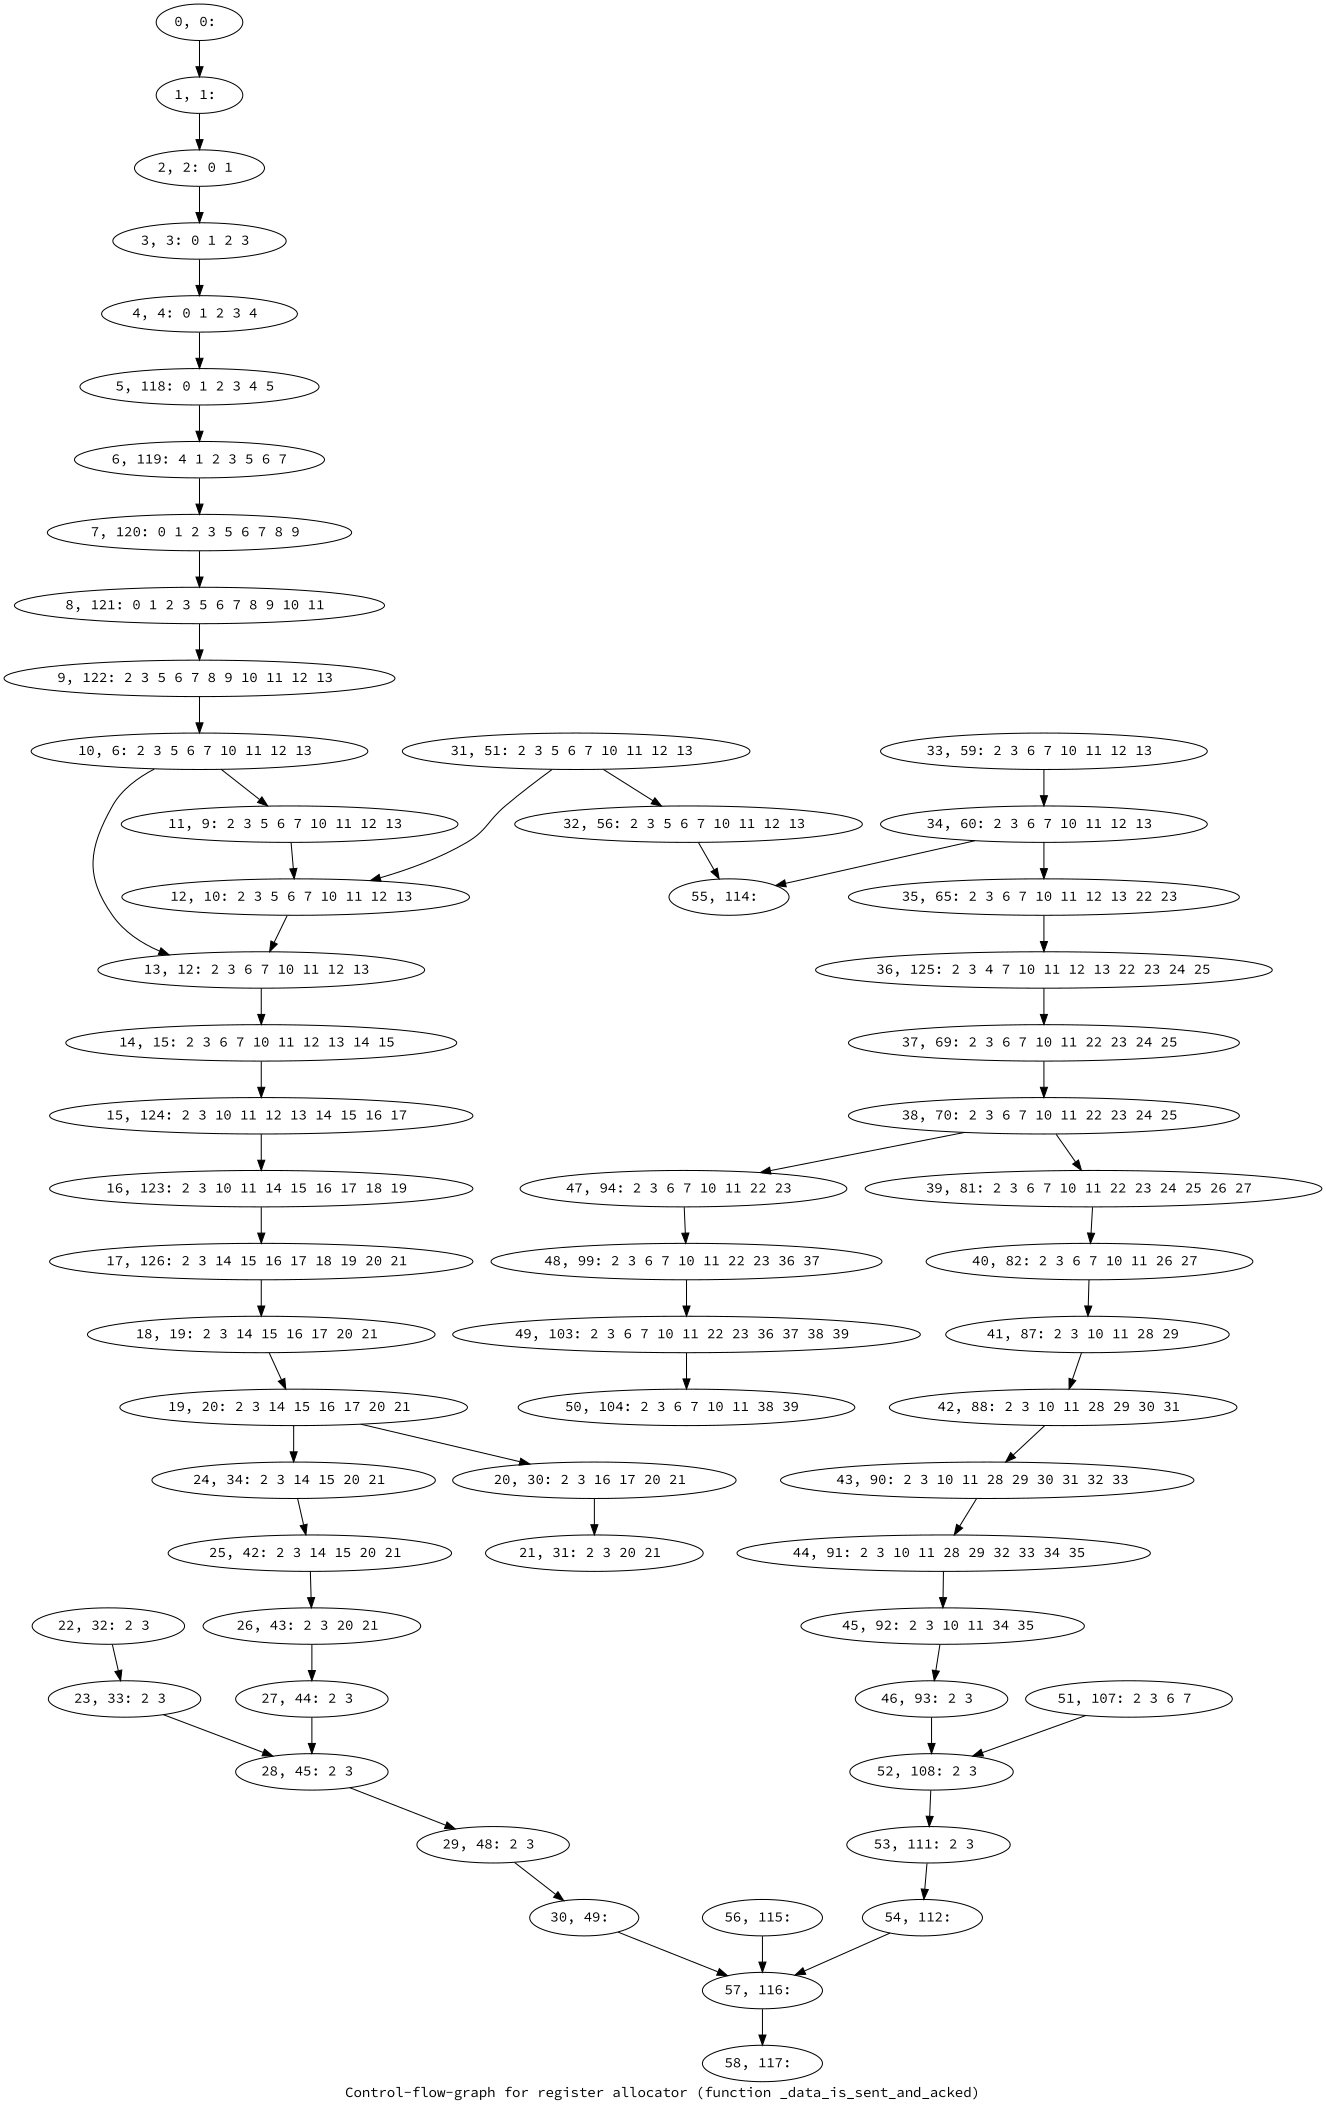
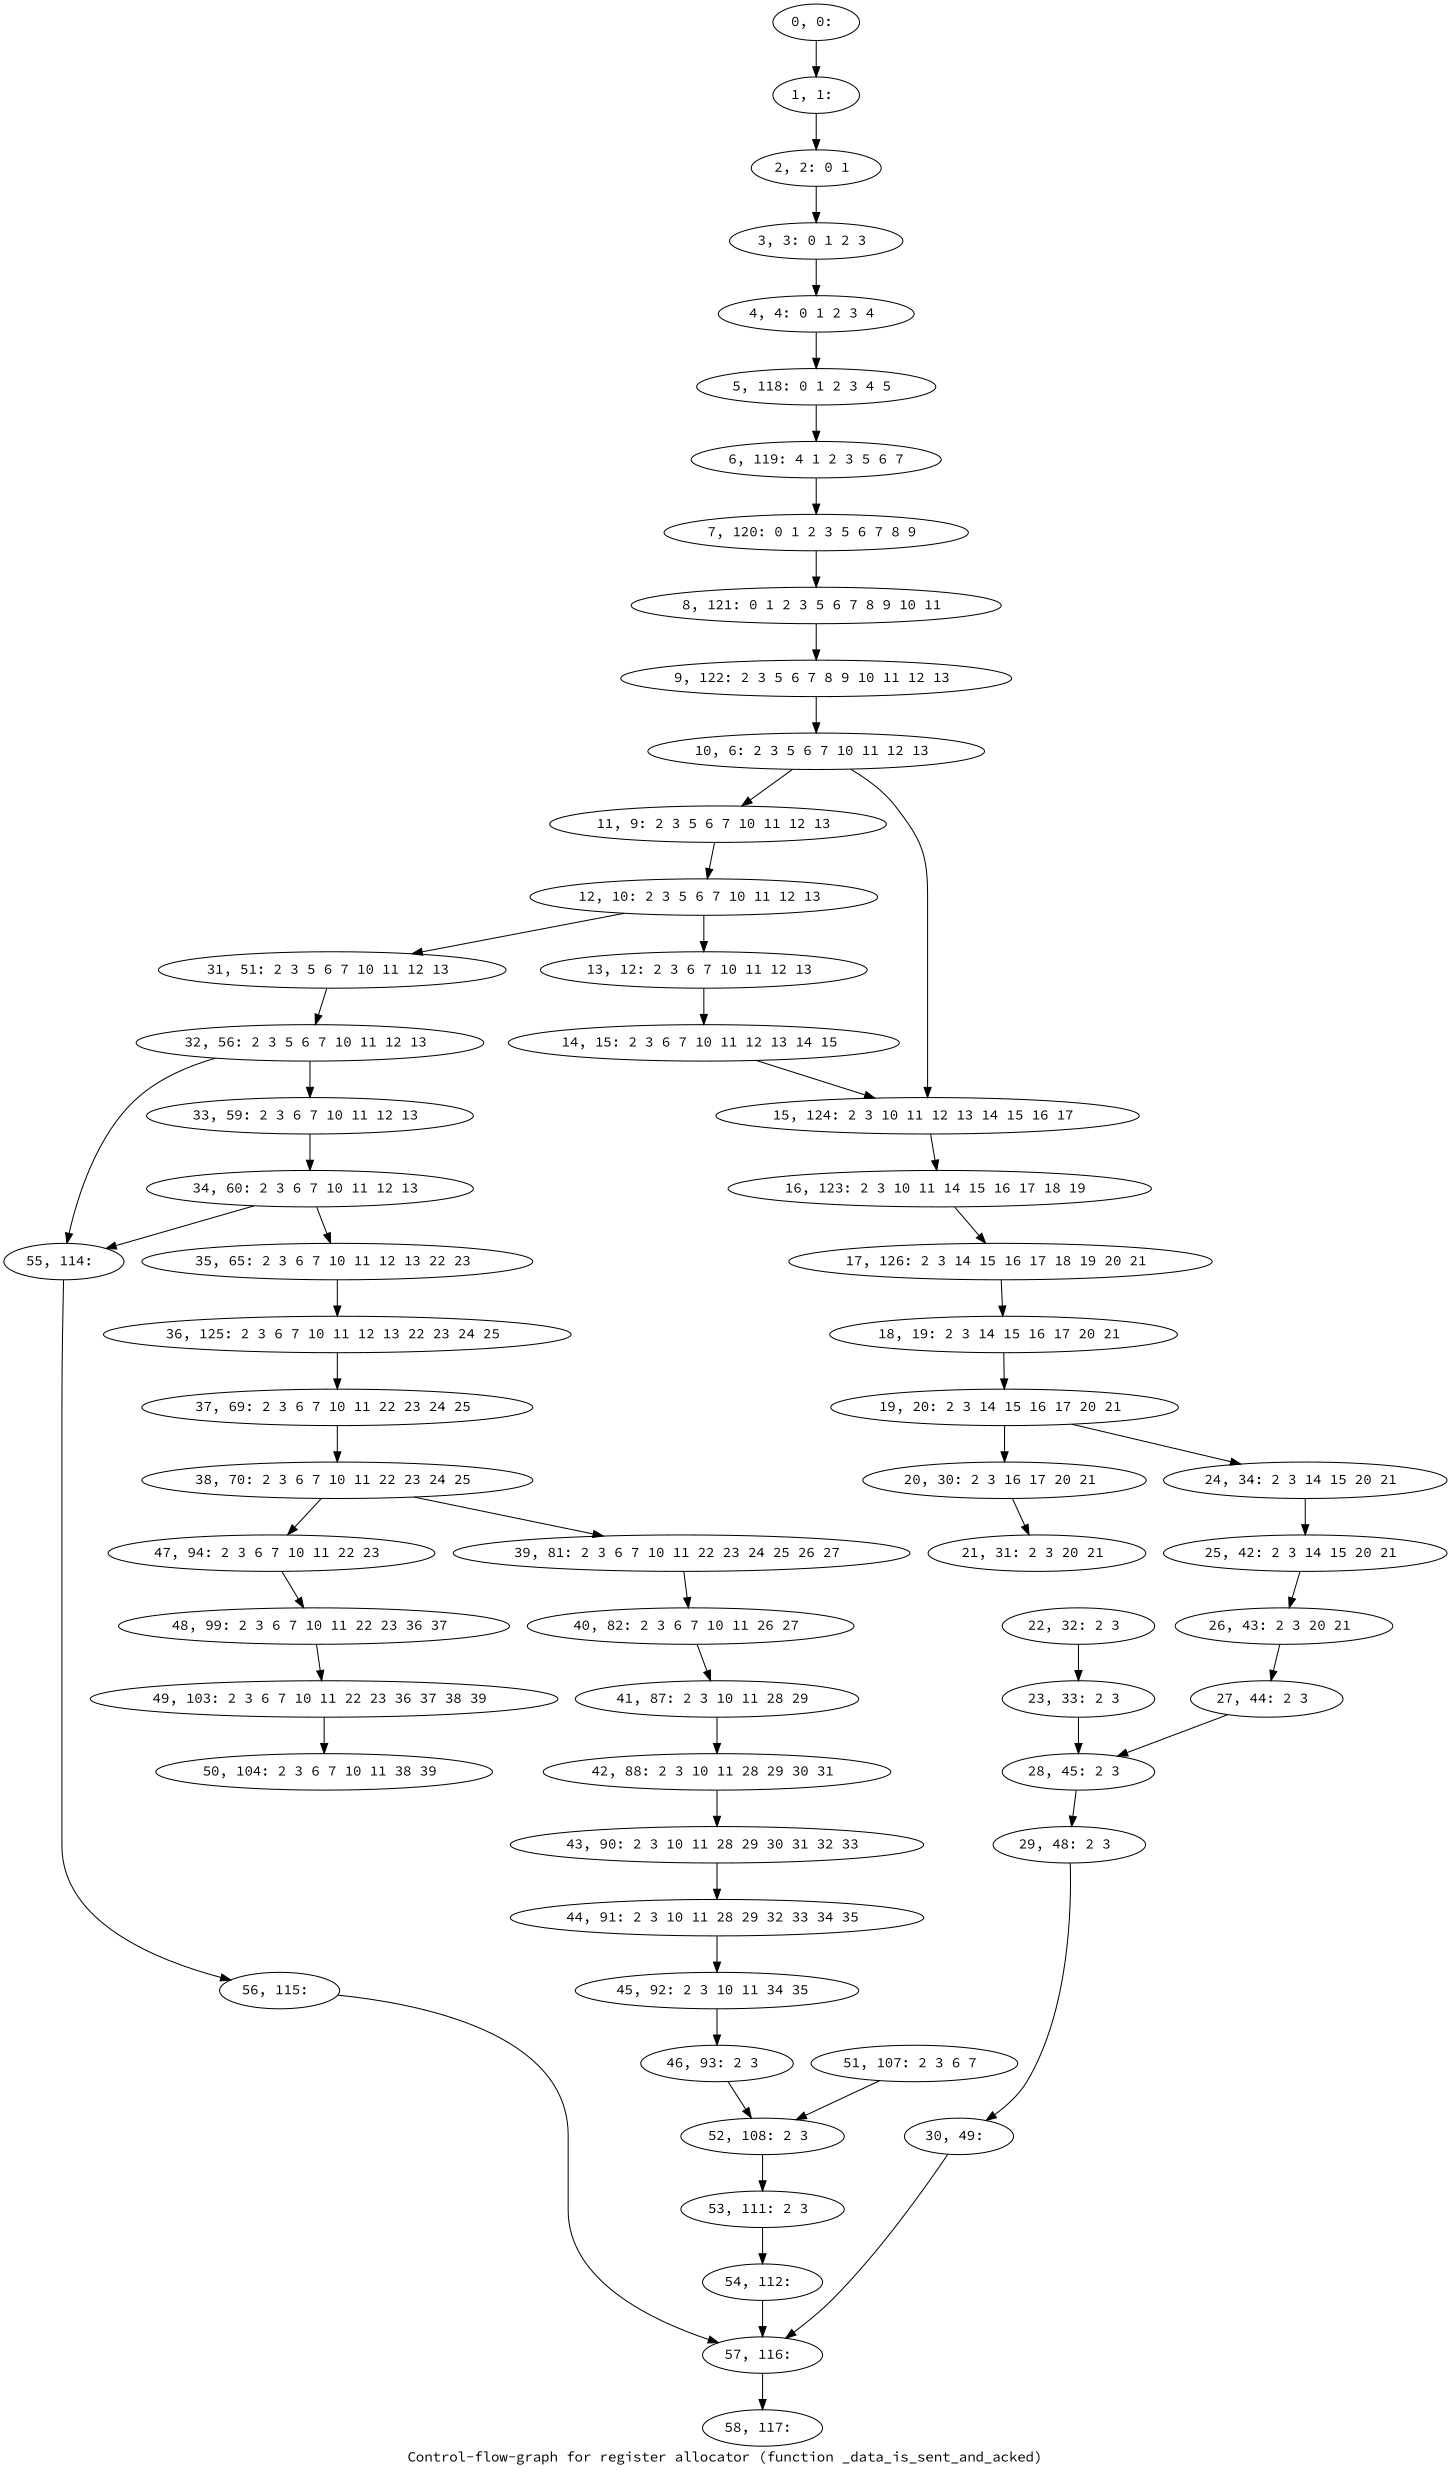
edge "31, 51: 2 3 5 6 7 10 11 12 13" -> "12, 10: 2 3 5 6 7 10 11 12 13": reversed
edge "10, 6: 2 3 5 6 7 10 11 12 13" -> "13, 12: 2 3 6 7 10 11 12 13": now "10, 6: 2 3 5 6 7 10 11 12 13" -> "15, 124: 2 3 10 11 12 13 14 15 16 17"
node "36, 125: 2 3 4 7 10 11 12 13 22 23 24 25": label "36, 125: 2 3 4 7 10 11 12 13 22 23 24 25" -> "36, 125: 2 3 6 7 10 11 12 13 22 23 24 25"
edge "32, 56: 2 3 5 6 7 10 11 12 13" -> "33, 59: 2 3 6 7 10 11 12 13": added
edge "55, 114:" -> "56, 115:": added
